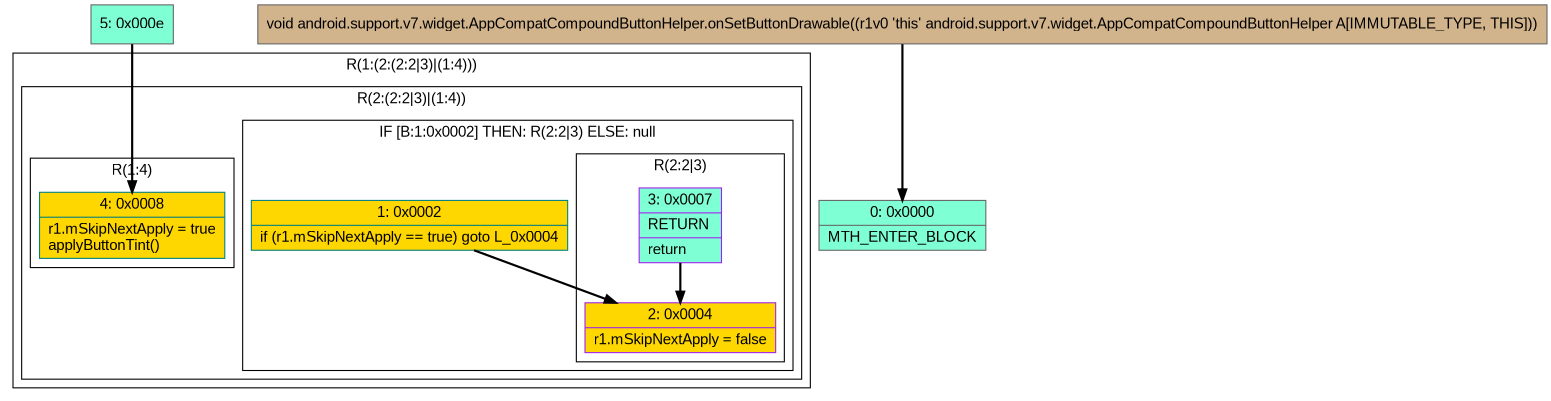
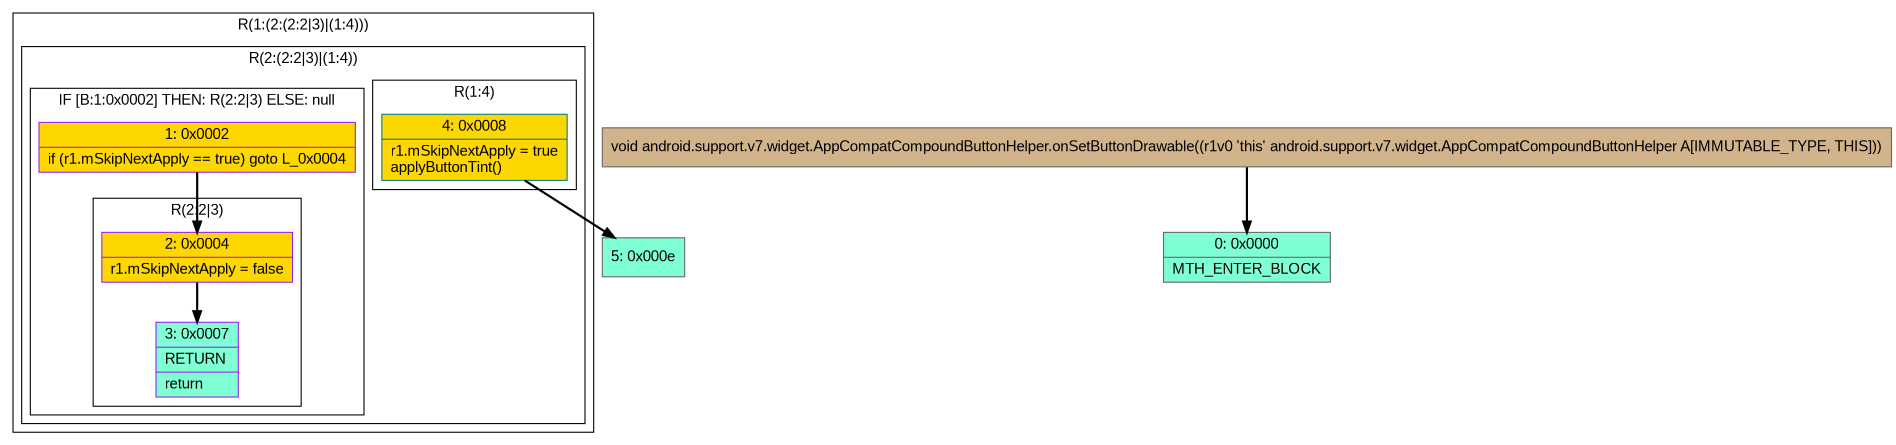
edge "5: 0x000e" -> "4: 0x0008": reversed
node "1: 0x0002": color teal -> purple
edge "3: 0x0007" -> "2: 0x0004": reversed
